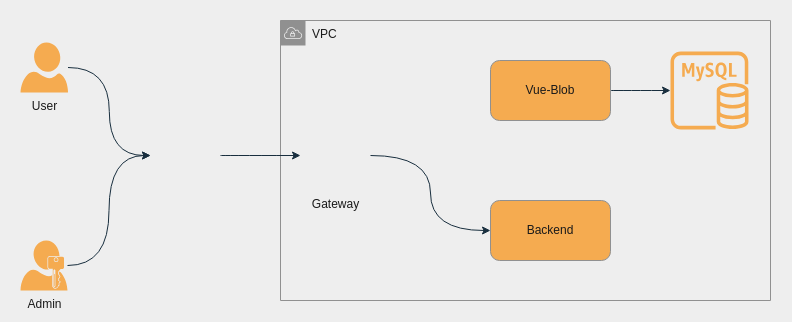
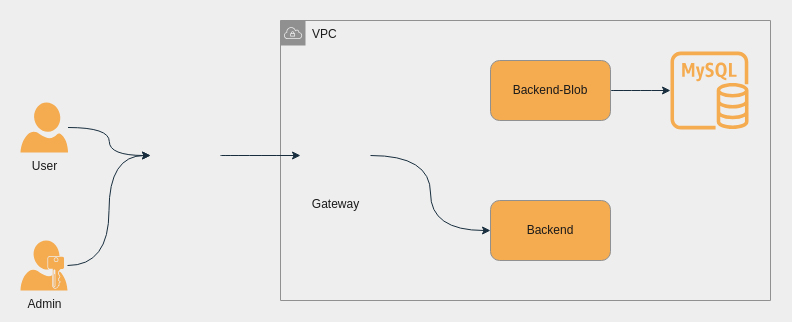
node "User": moved (44, 68) -> (44, 128)
node "Vue-Blob": label "Vue-Blob" -> "Backend-Blob"
